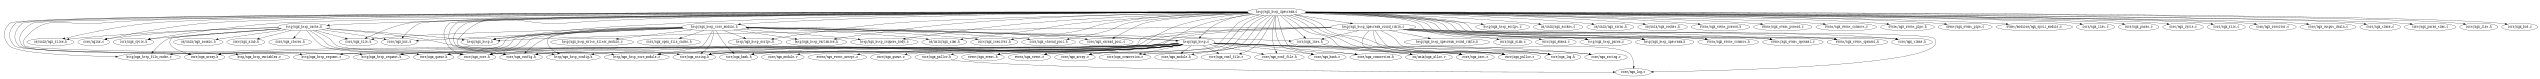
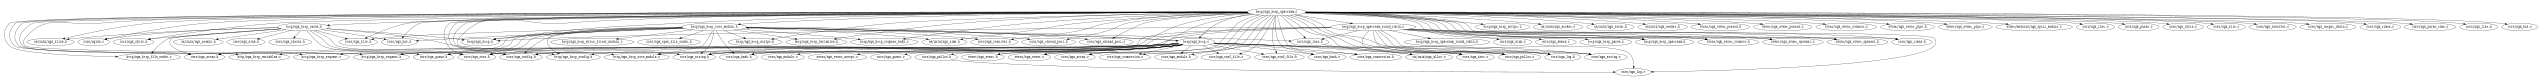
edge "http/ngx_http_upstream_round_robin.c" -> "http/ngx_http_parse.c": now "http/ngx_http_upstream_round_robin.c" -> "core/ngx_string.c"
edge "http/ngx_http.c" -> "http/ngx_http_file_cache.c": now "http/ngx_http.c" -> "http/ngx_http_variables.c"
